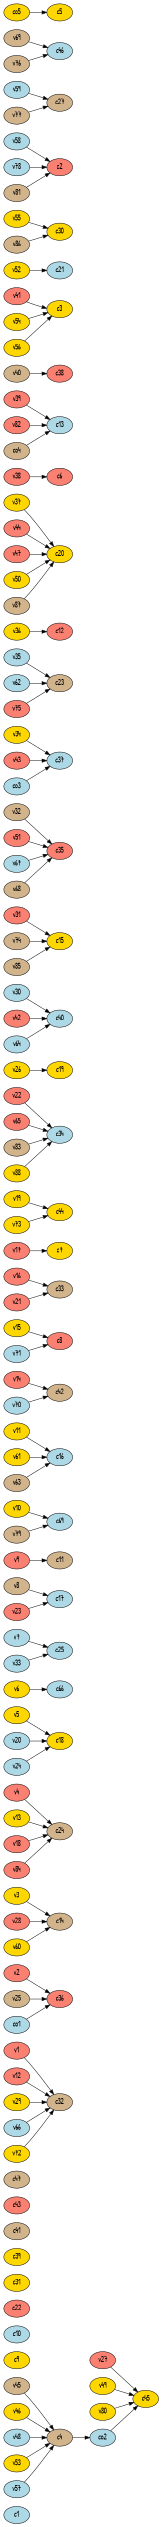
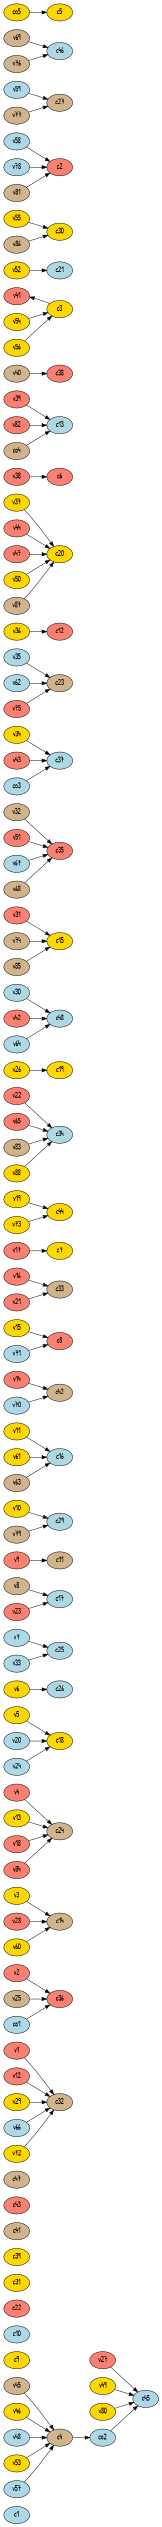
edge "v41" -> "c3": reversed
node "c40": label "c40" -> "c48"
node "c69": label "c69" -> "c29"
node "c66": label "c66" -> "c26"
node "c45": fillcolor gold -> lightblue
